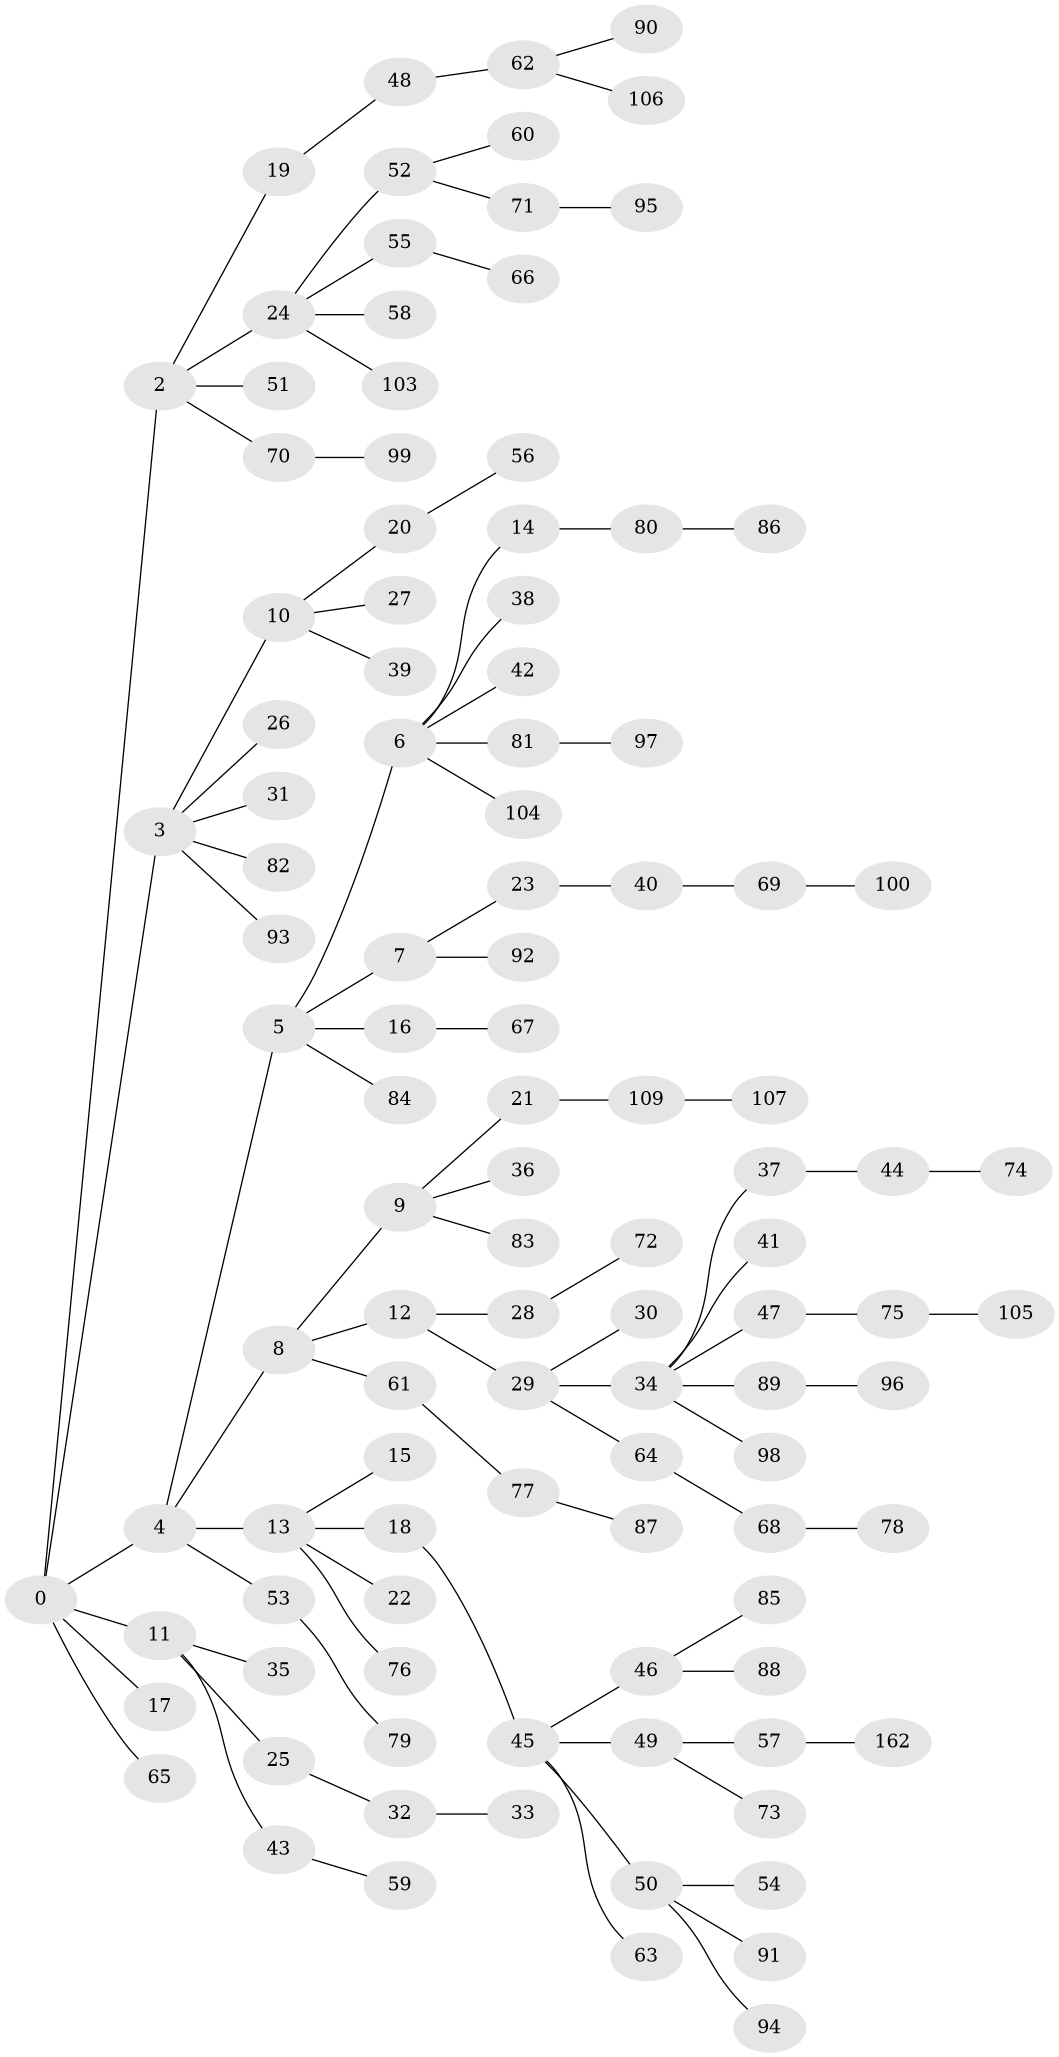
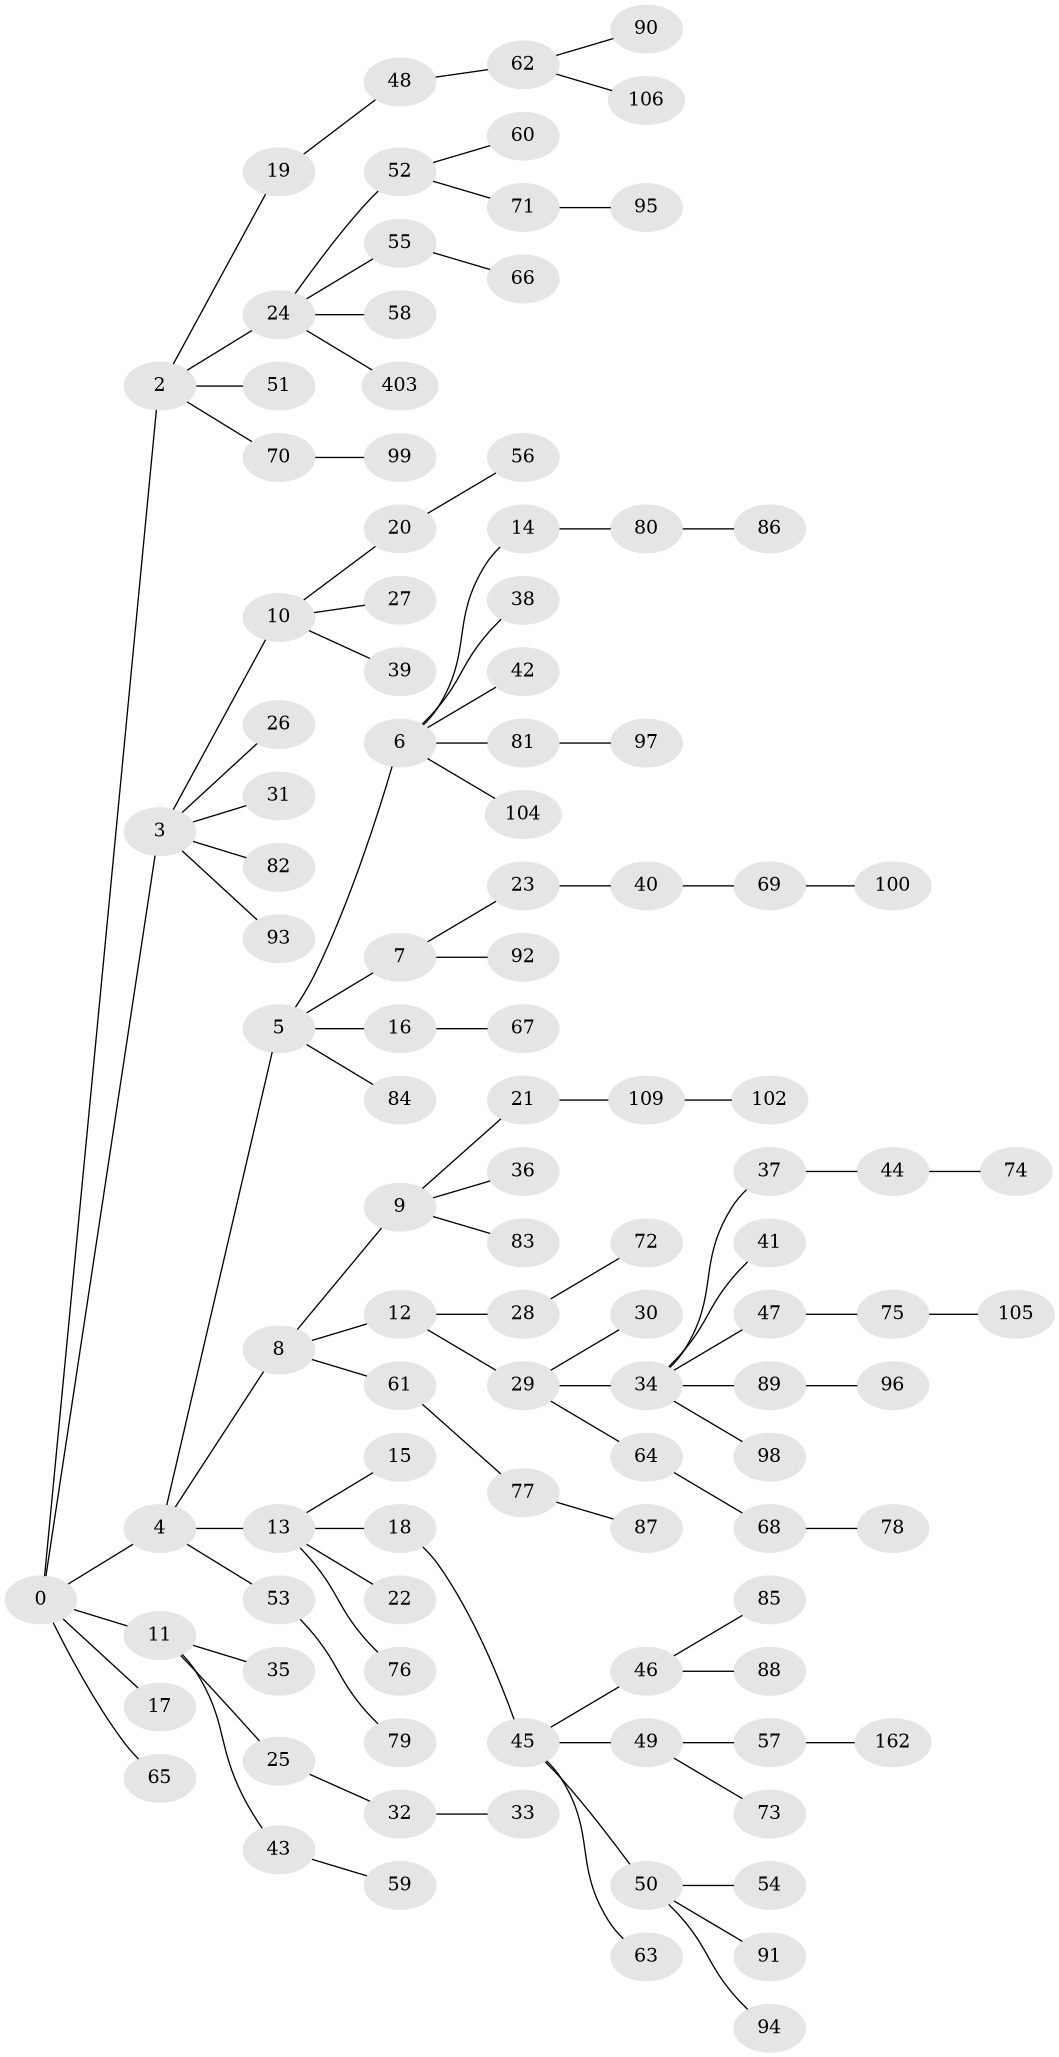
node "103": label "103" -> "403"
node "107": label "107" -> "102"
